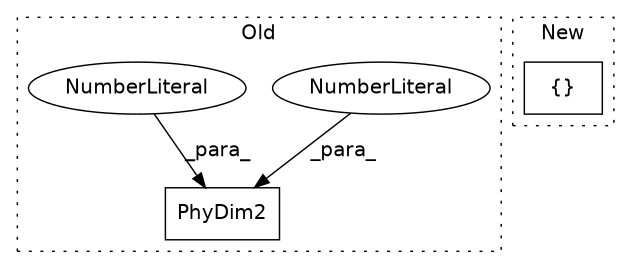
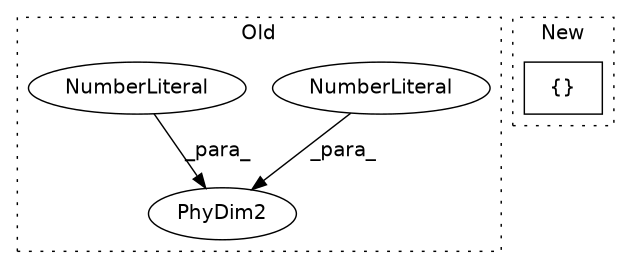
node "PhyDim2": shape box -> ellipse
